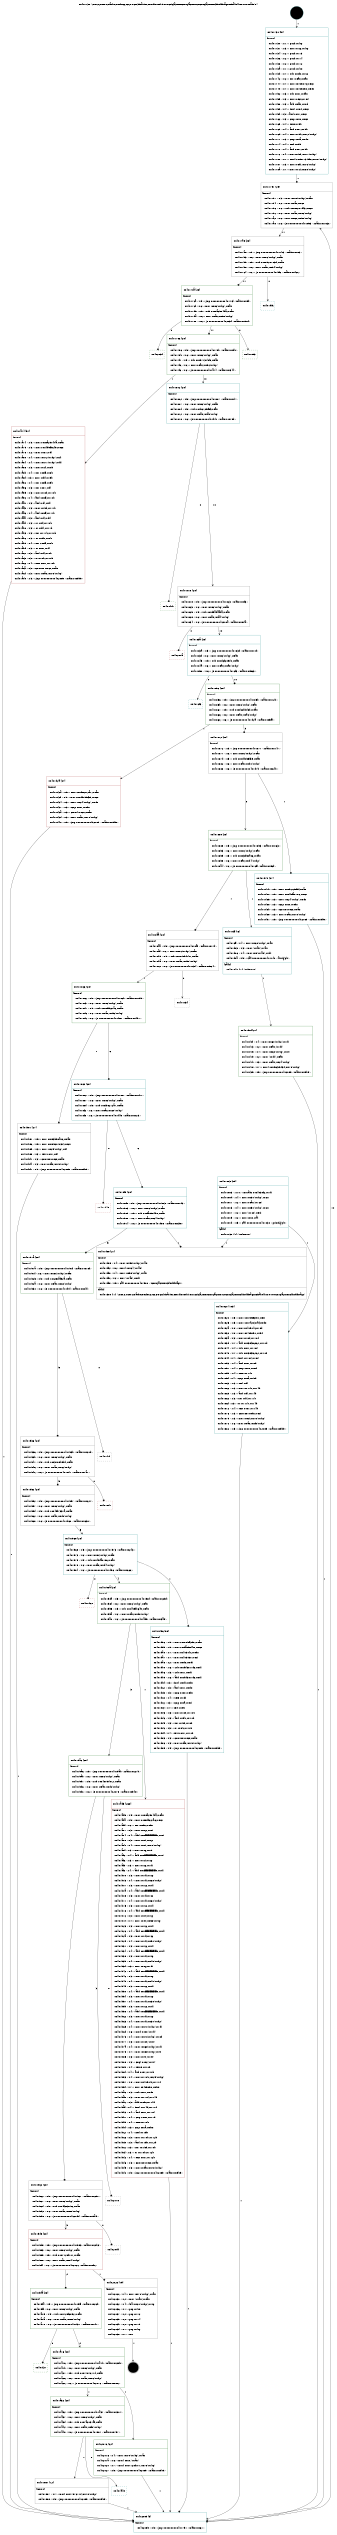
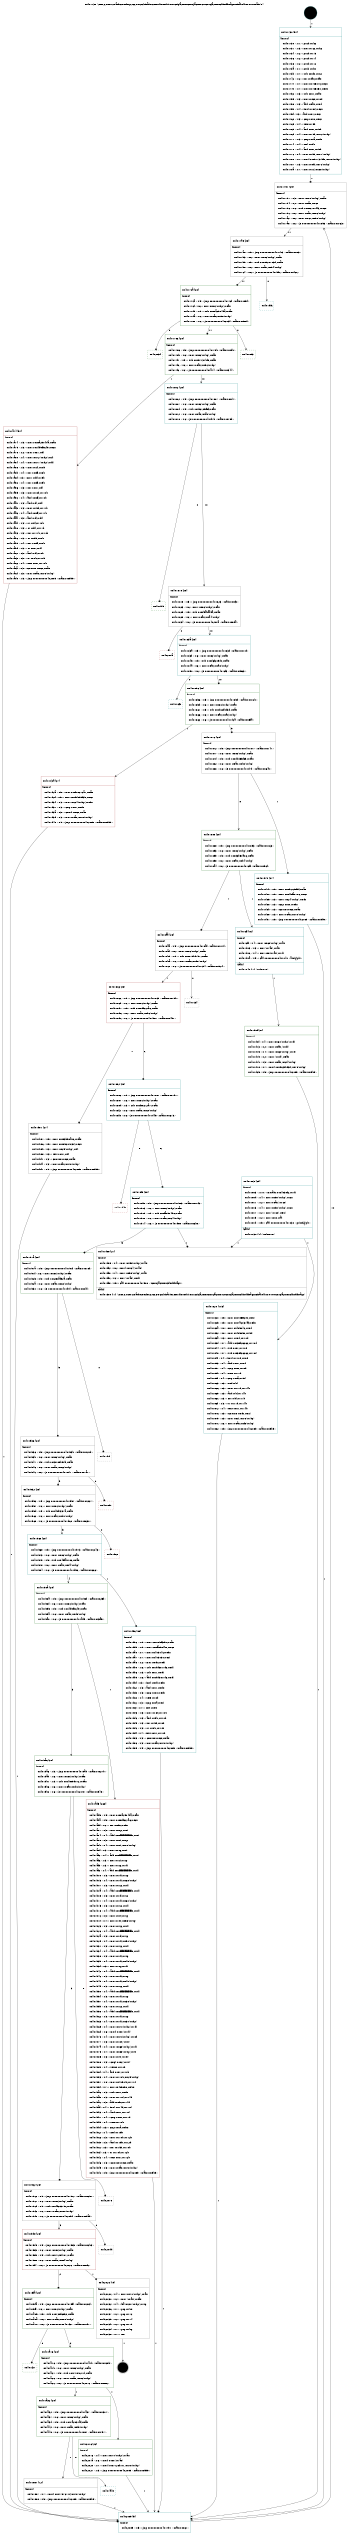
node "0x4018c6 [28]": color darkgreen -> brown
edge "0x40196e [28]" -> "0x401d60": now "0x401952 [28]" -> "0x401d60"
